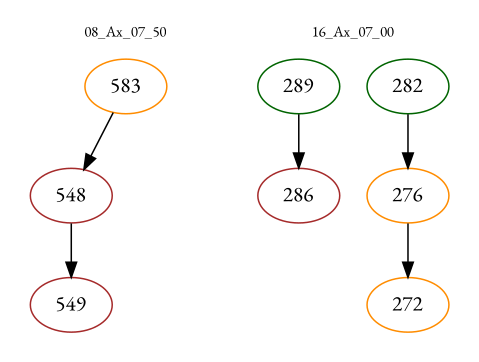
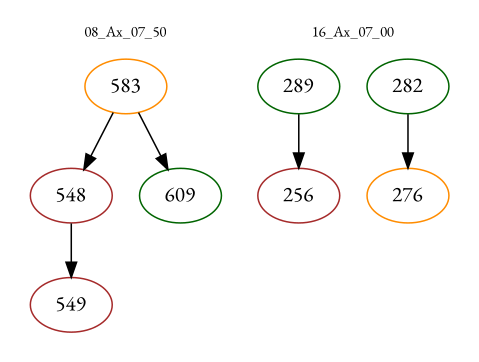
node "609": added
node "286": label "286" -> "256"
node "272": removed
